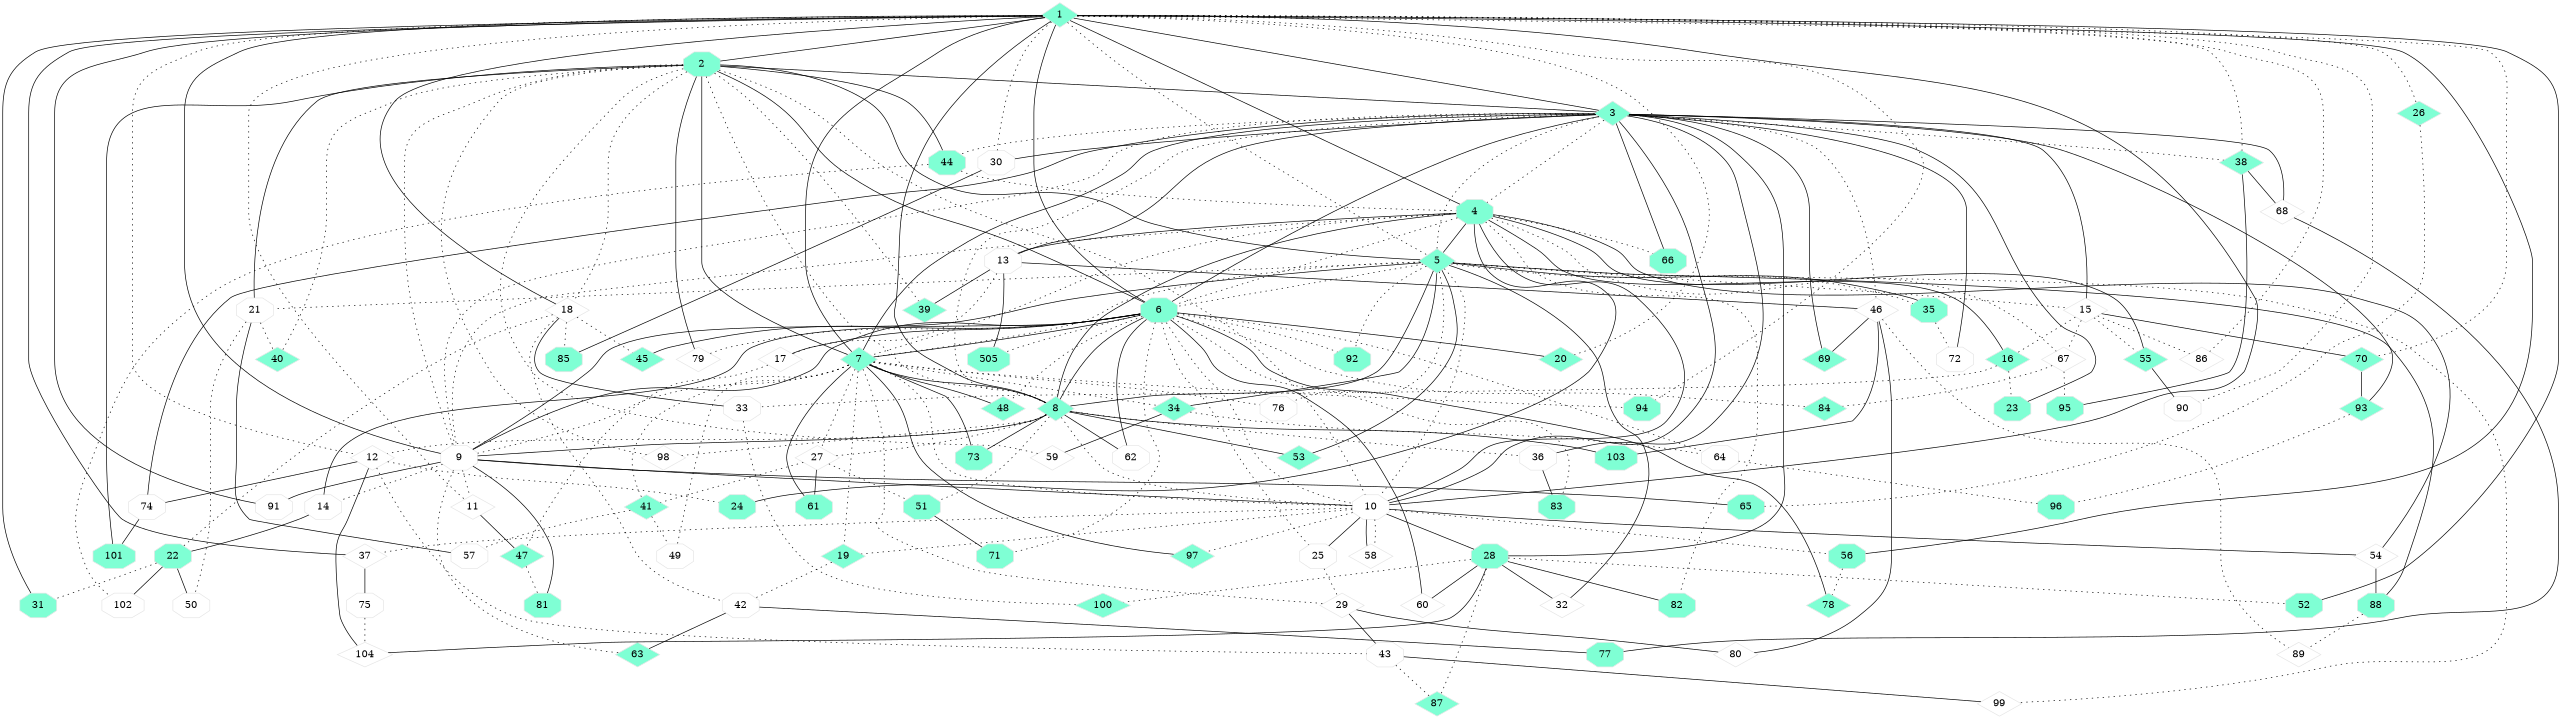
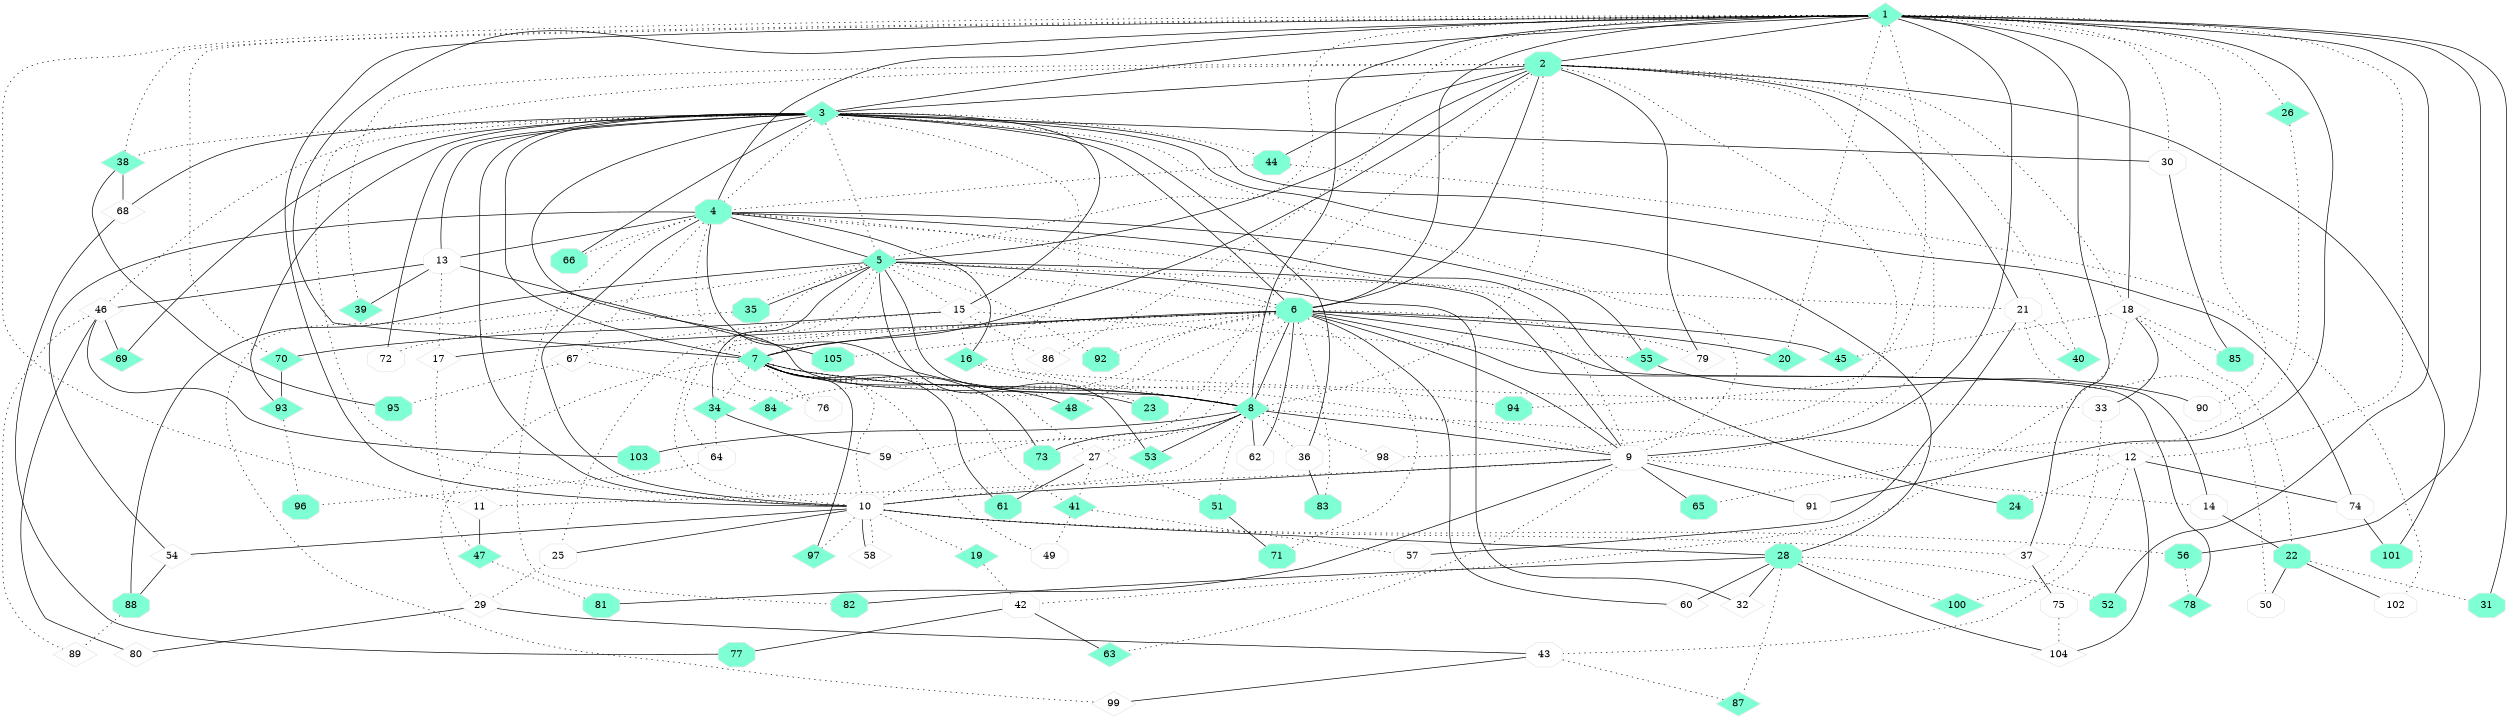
node "505": label "505" -> "105"
edge "7" -- "19": removed
